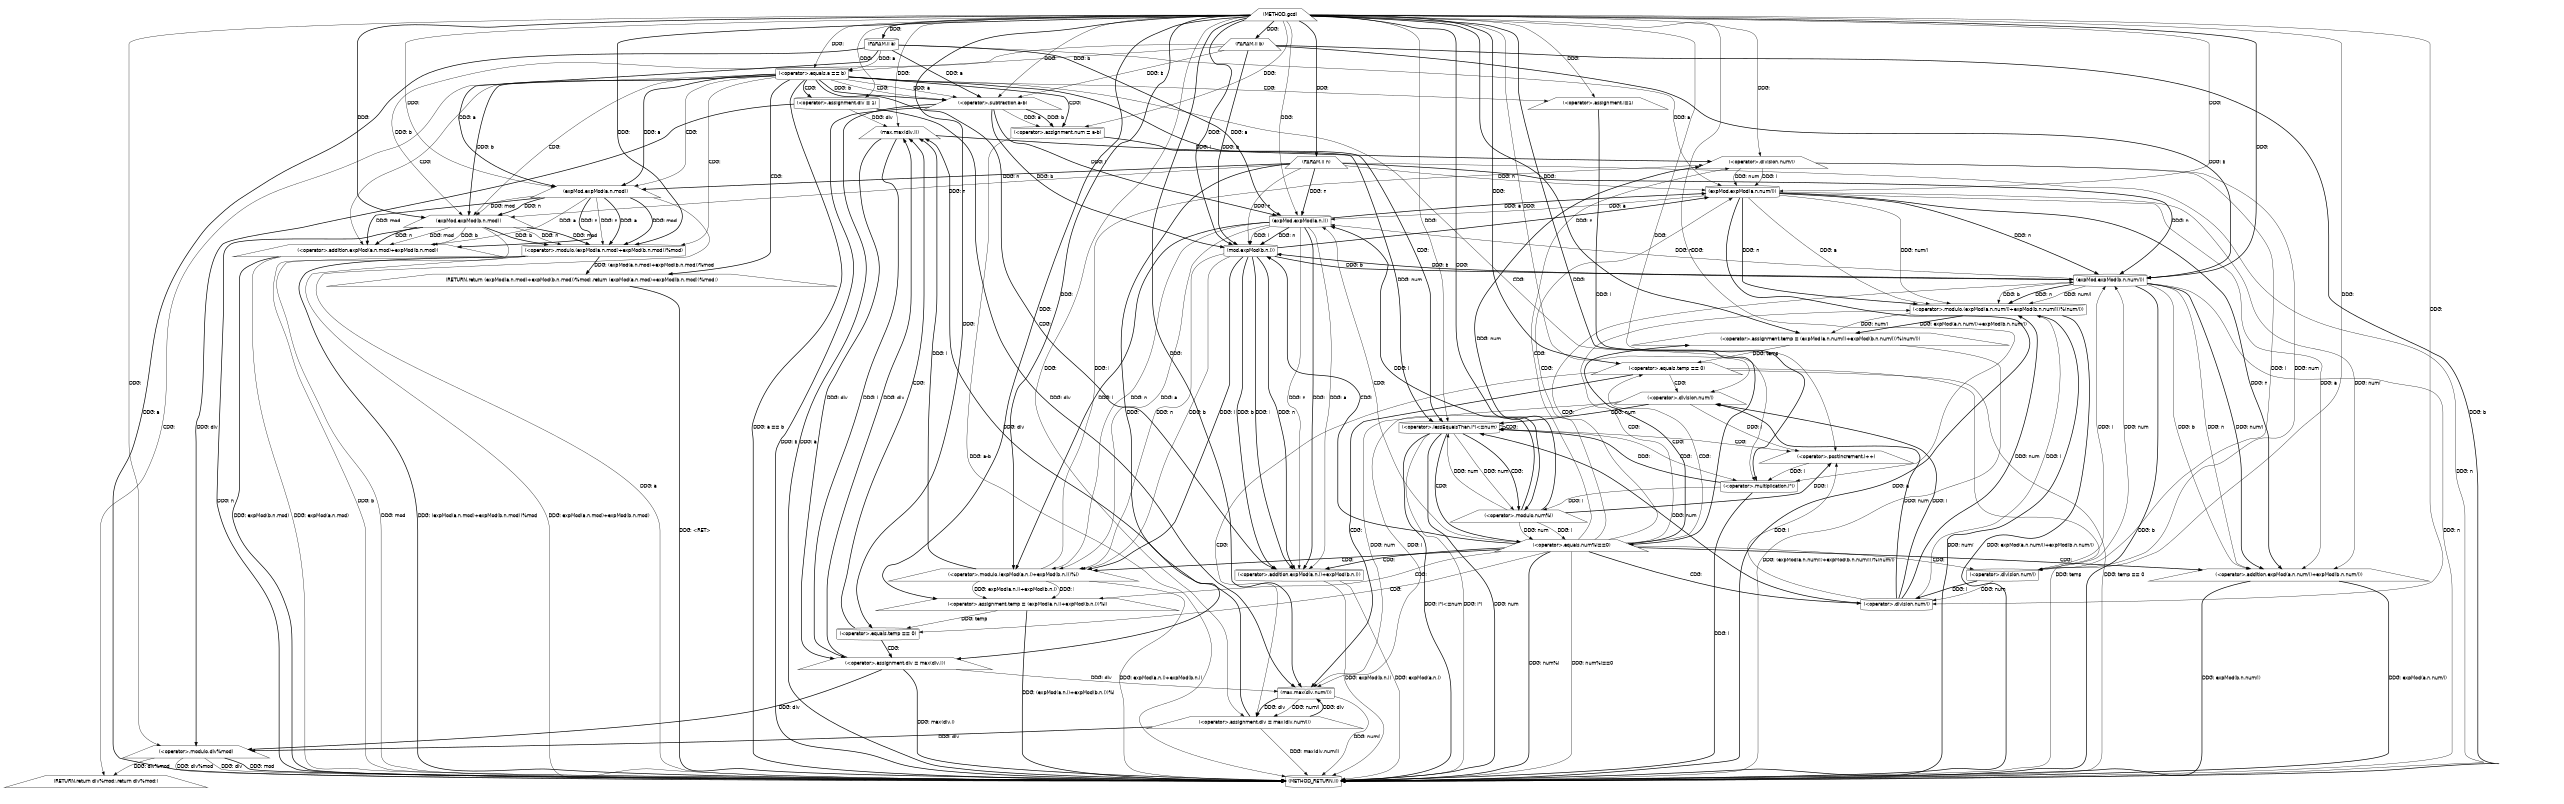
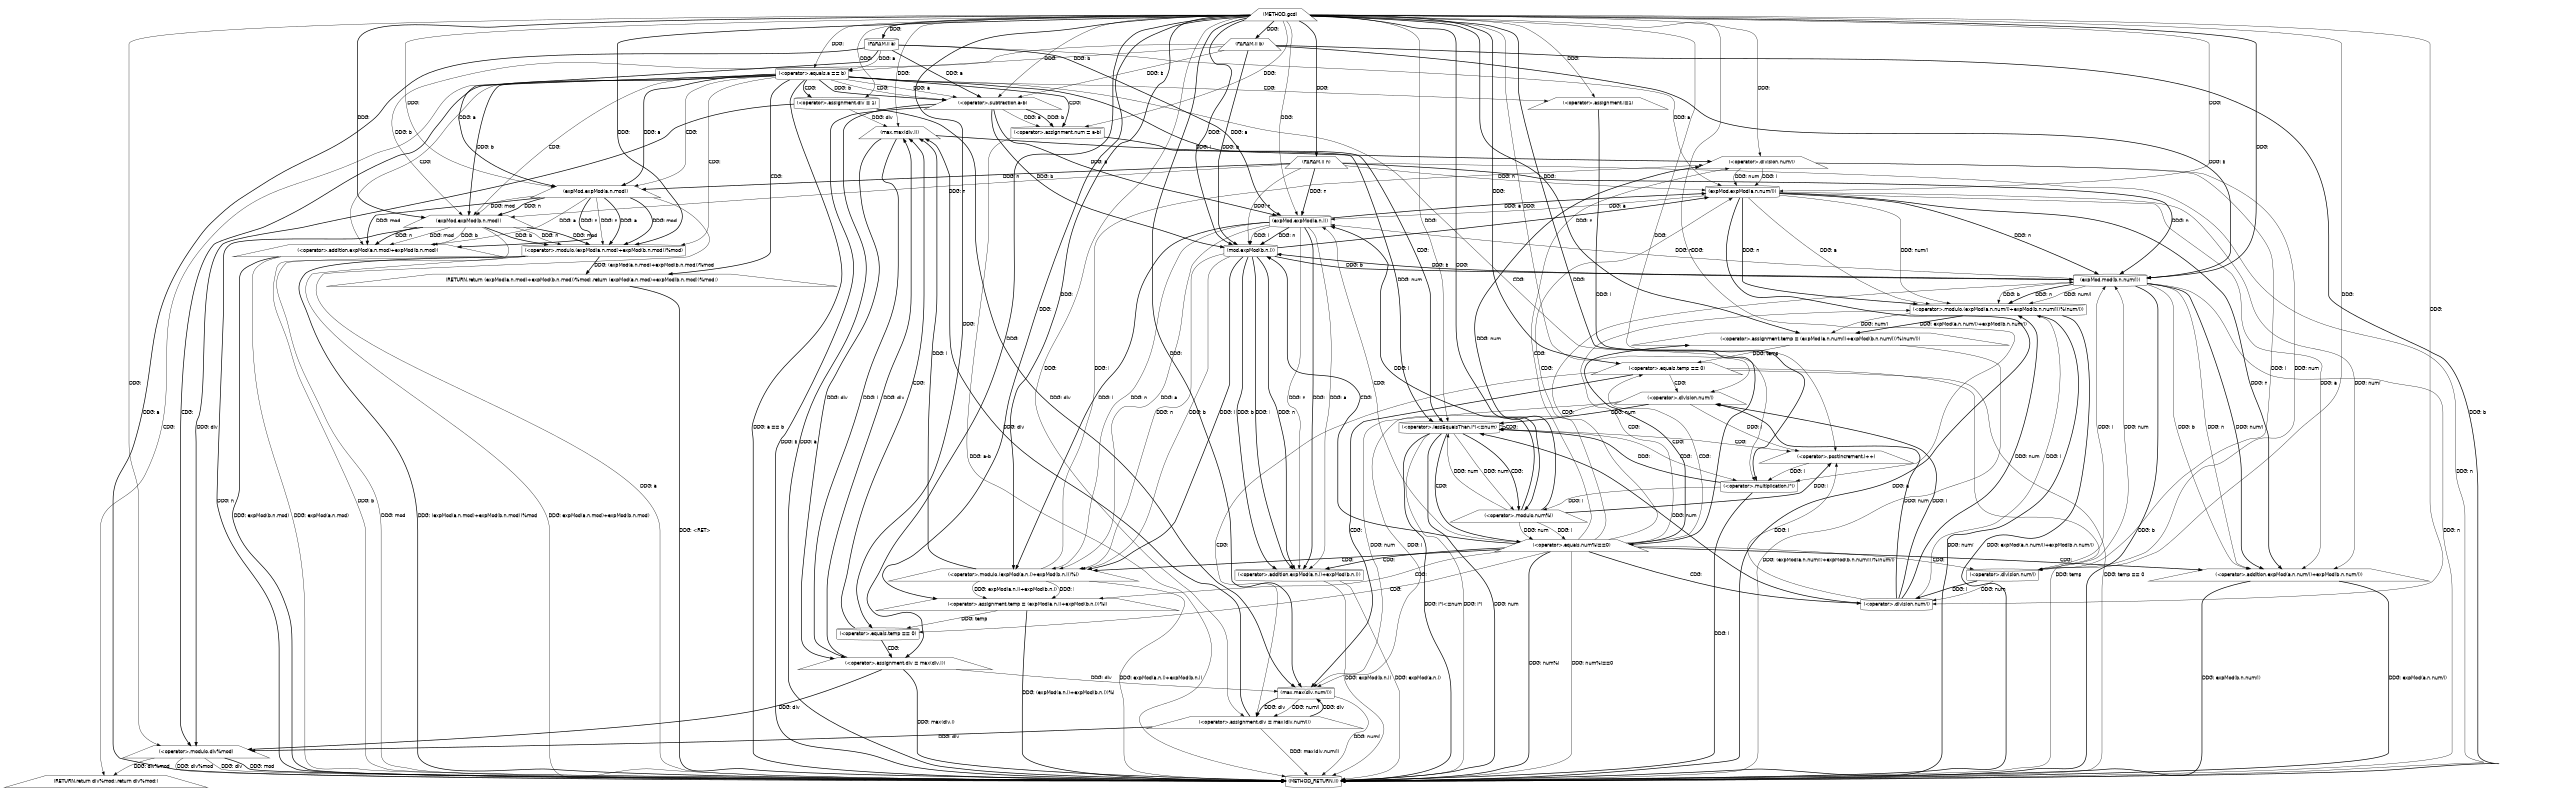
edge "(<operator>.subtraction,a-b)" -> "(expMod,expMod(a,n,i))": label "DDG: i" -> "DDG: a"
node "(expMod,expMod(b,n,num/i))": label "(expMod,expMod(b,n,num/i))" -> "(expMod,mod(b,n,num/i))"
edge "(<operator>.equals,a == b)" -> "(<operator>.addition,expMod(a,n,i)+expMod(b,n,i))": now "(<operator>.equals,a == b)" -> "(<operator>.modulo,div%mod)"
edge "(PARAM,ll n)" -> "(<operator>.assignment,div = max(div,i))": now "(METHOD,gcd)" -> "(<operator>.assignment,div = max(div,i))"
